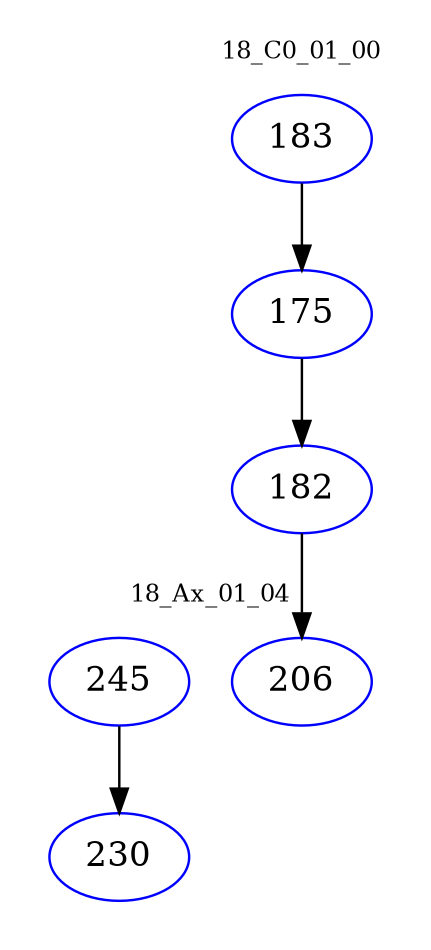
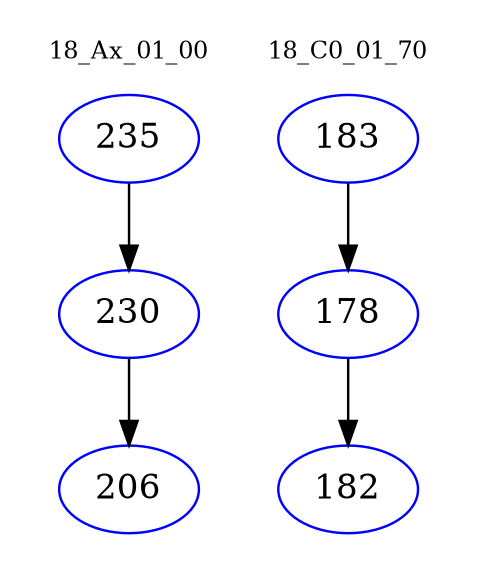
cluster "18_C0_01_00": label "18_C0_01_00" -> "18_C0_01_70"
node "175": label "175" -> "178"
edge "182" -> "206": now "230" -> "206"
cluster "18_Ax_01_04": label "18_Ax_01_04" -> "18_Ax_01_00"
node "245": label "245" -> "235"
